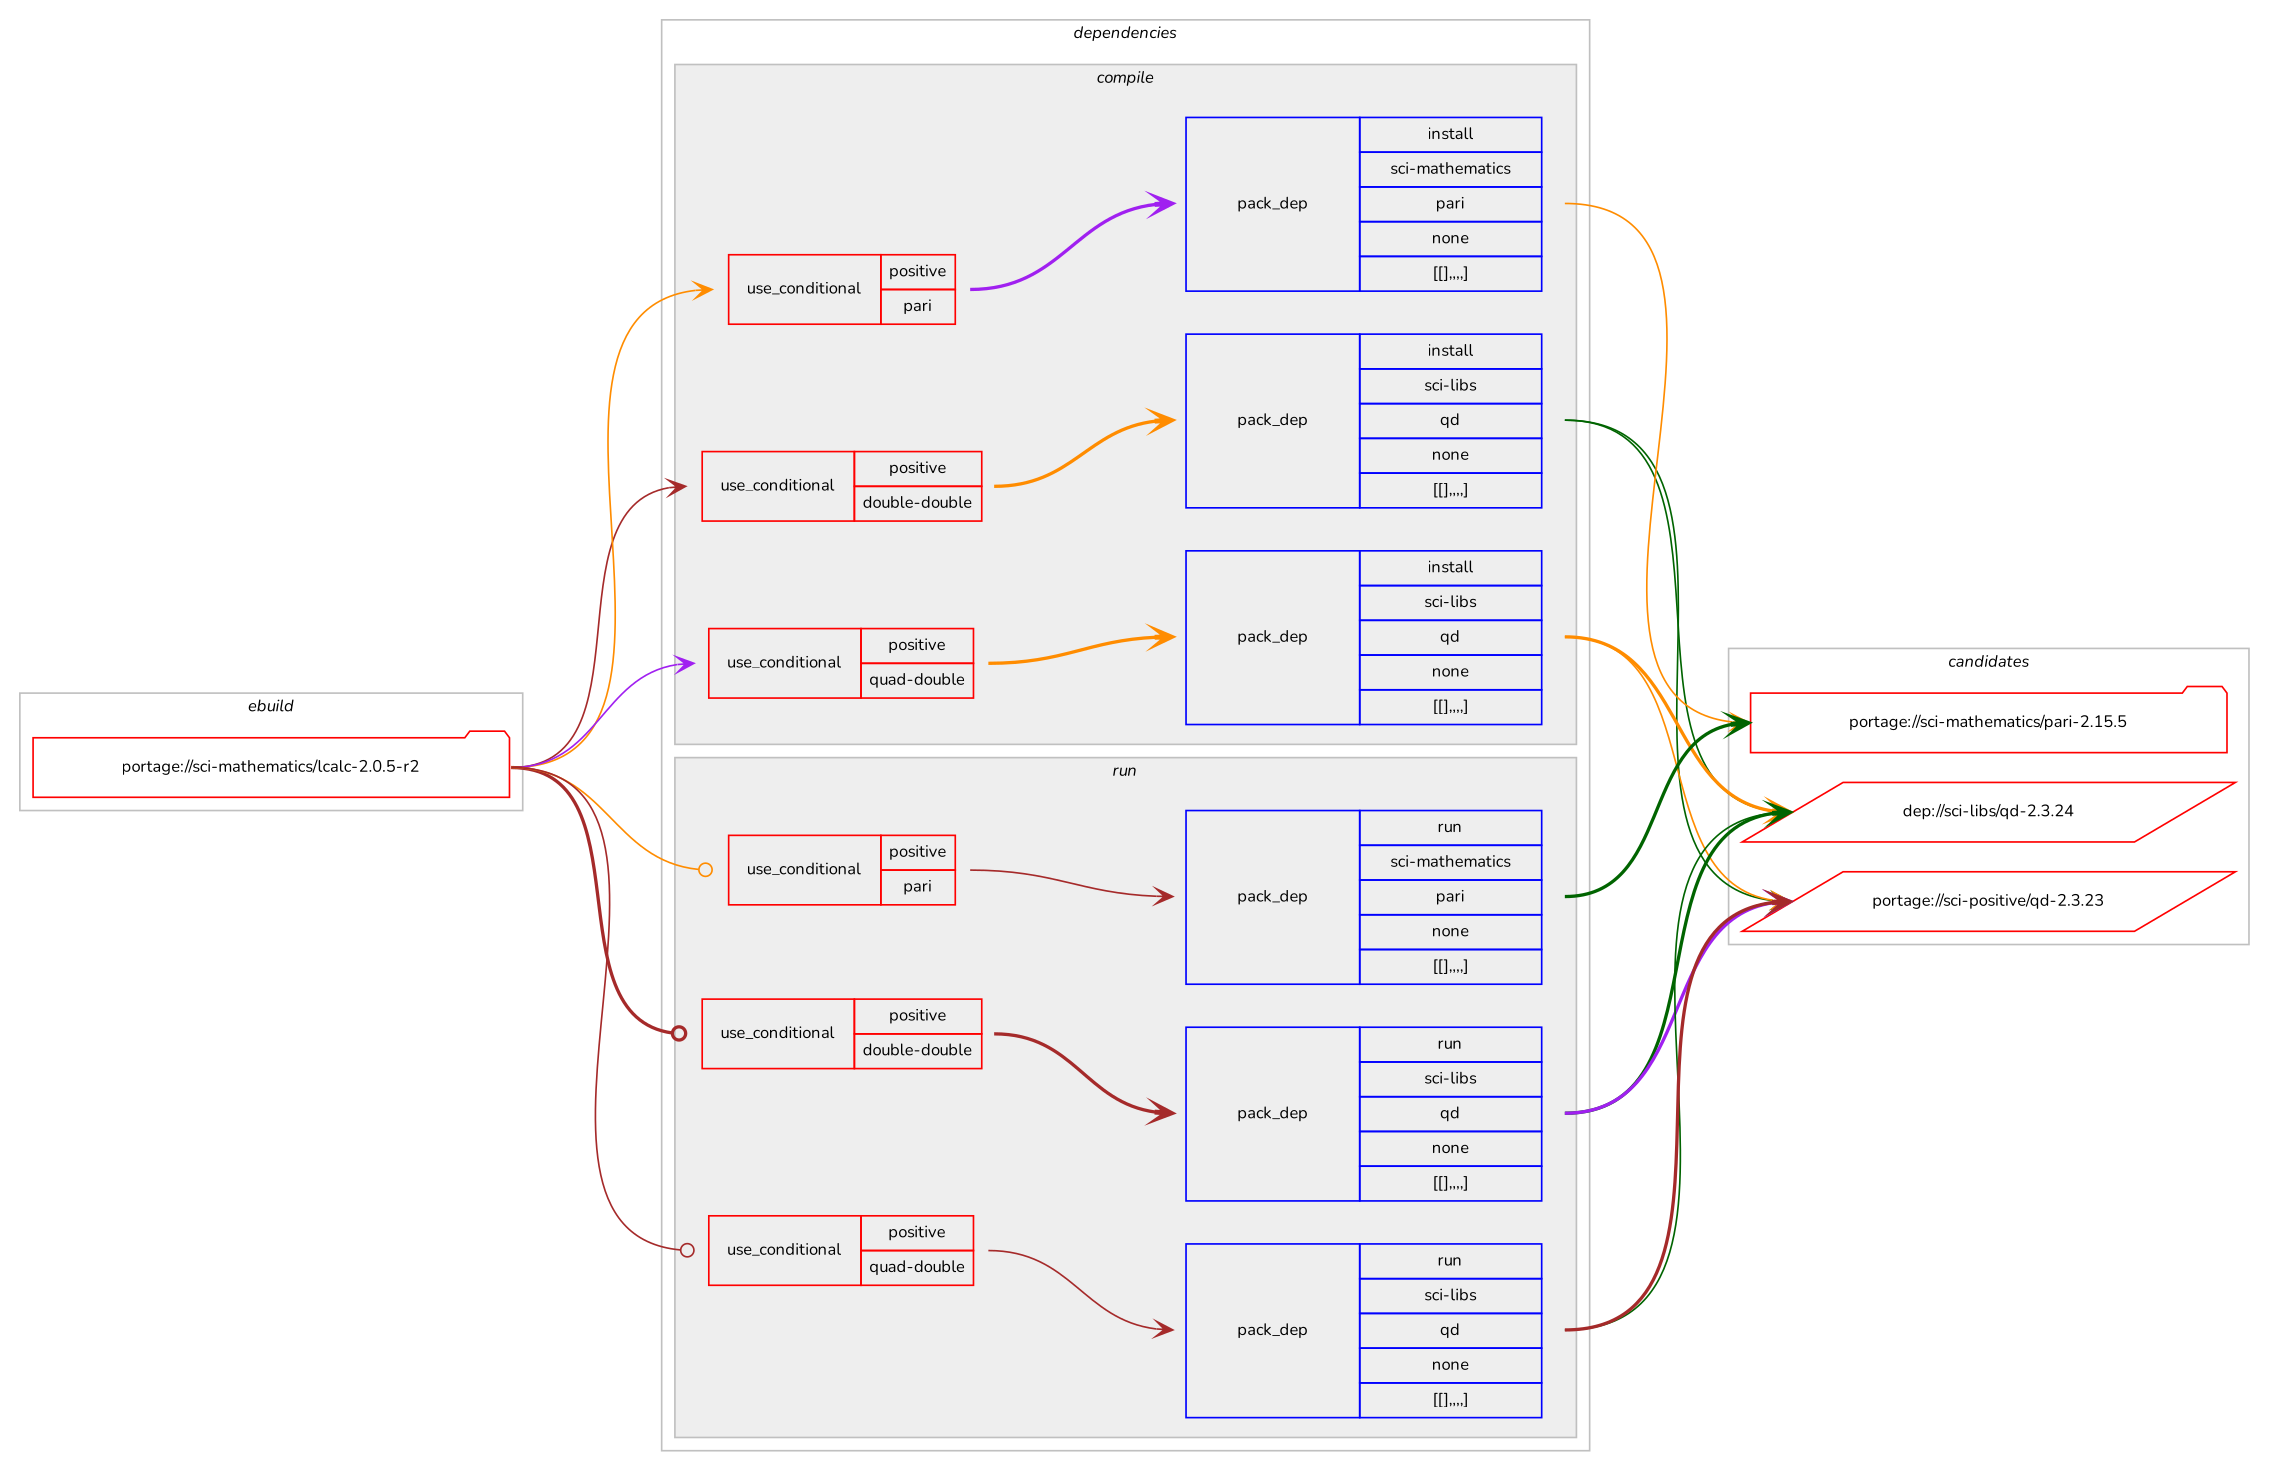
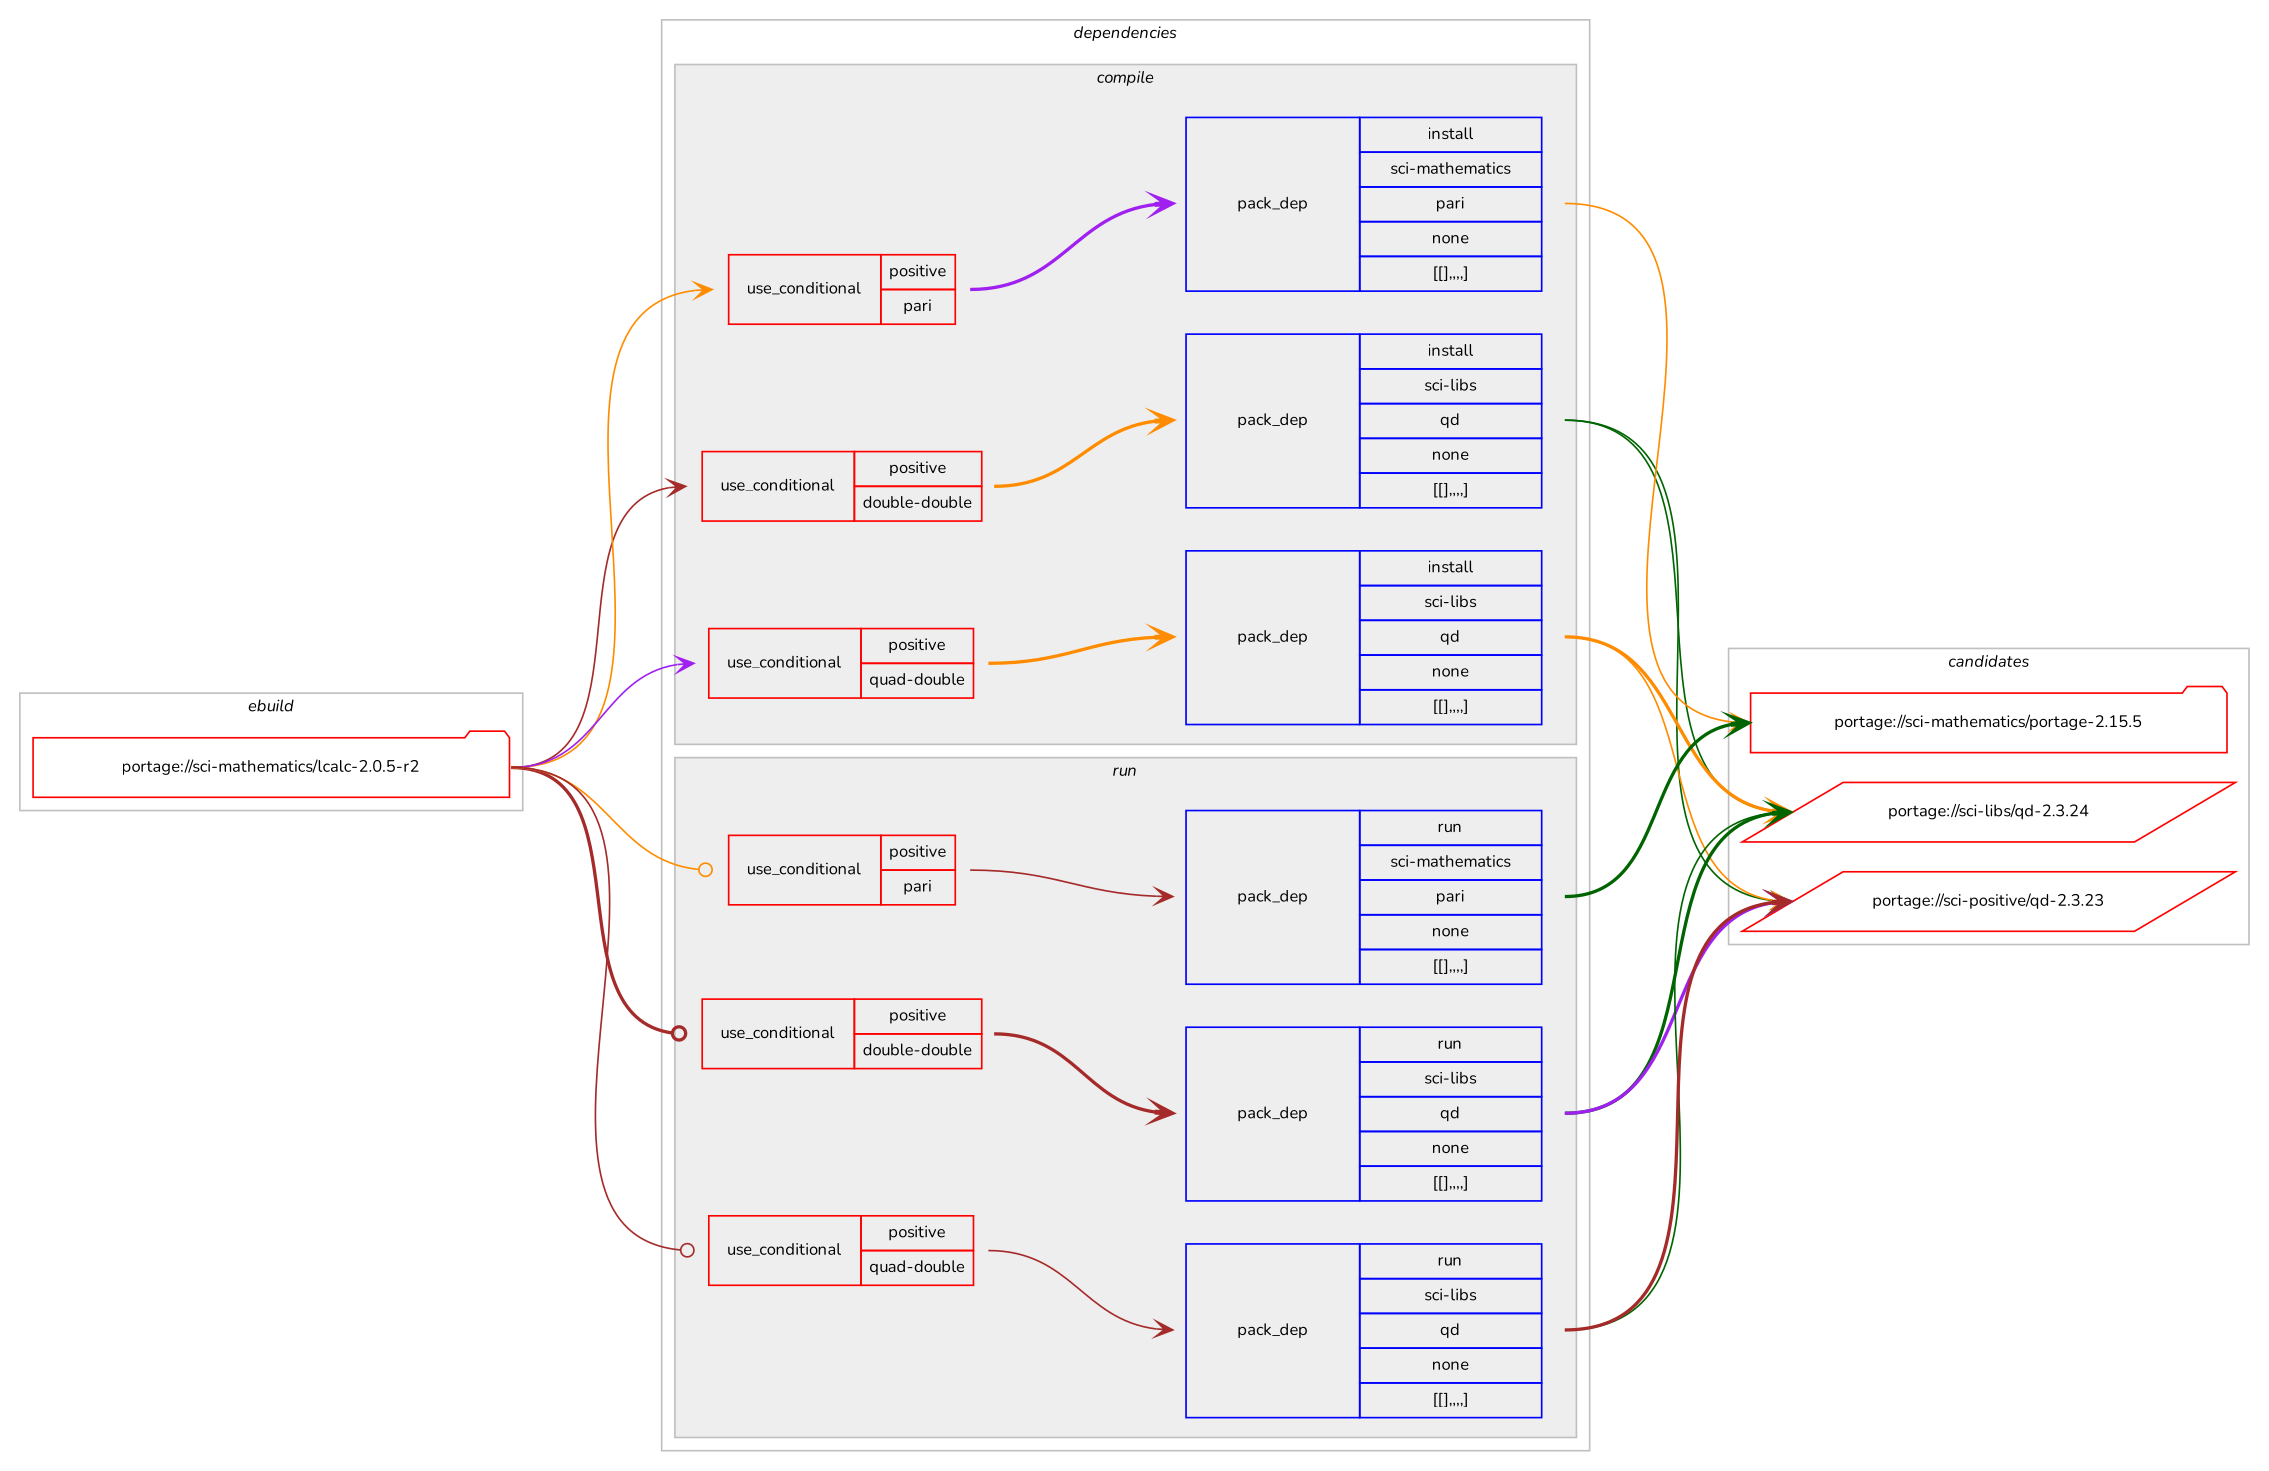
node "portage://sci-mathematics/pari-2.15.5": label "portage://sci-mathematics/pari-2.15.5" -> "portage://sci-mathematics/portage-2.15.5"
node "dep://sci-libs/qd-2.3.24": label "dep://sci-libs/qd-2.3.24" -> "portage://sci-libs/qd-2.3.24"
